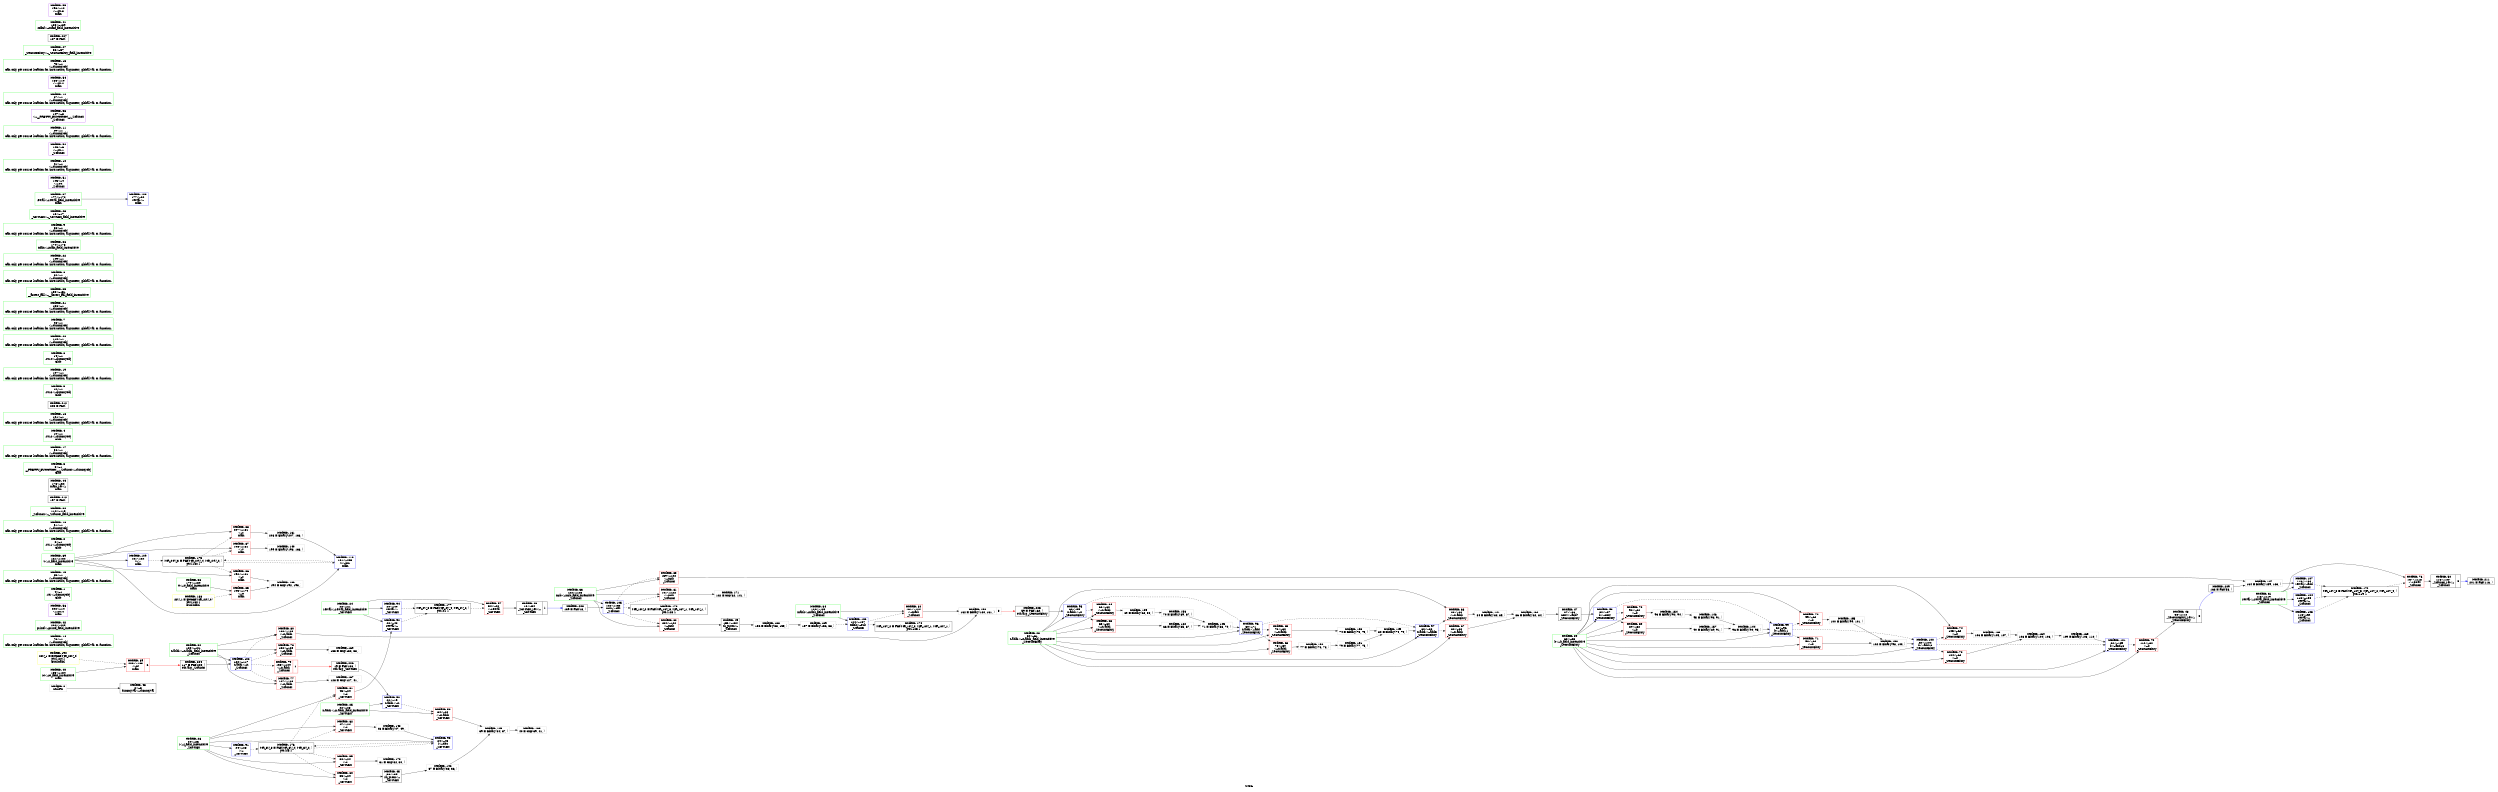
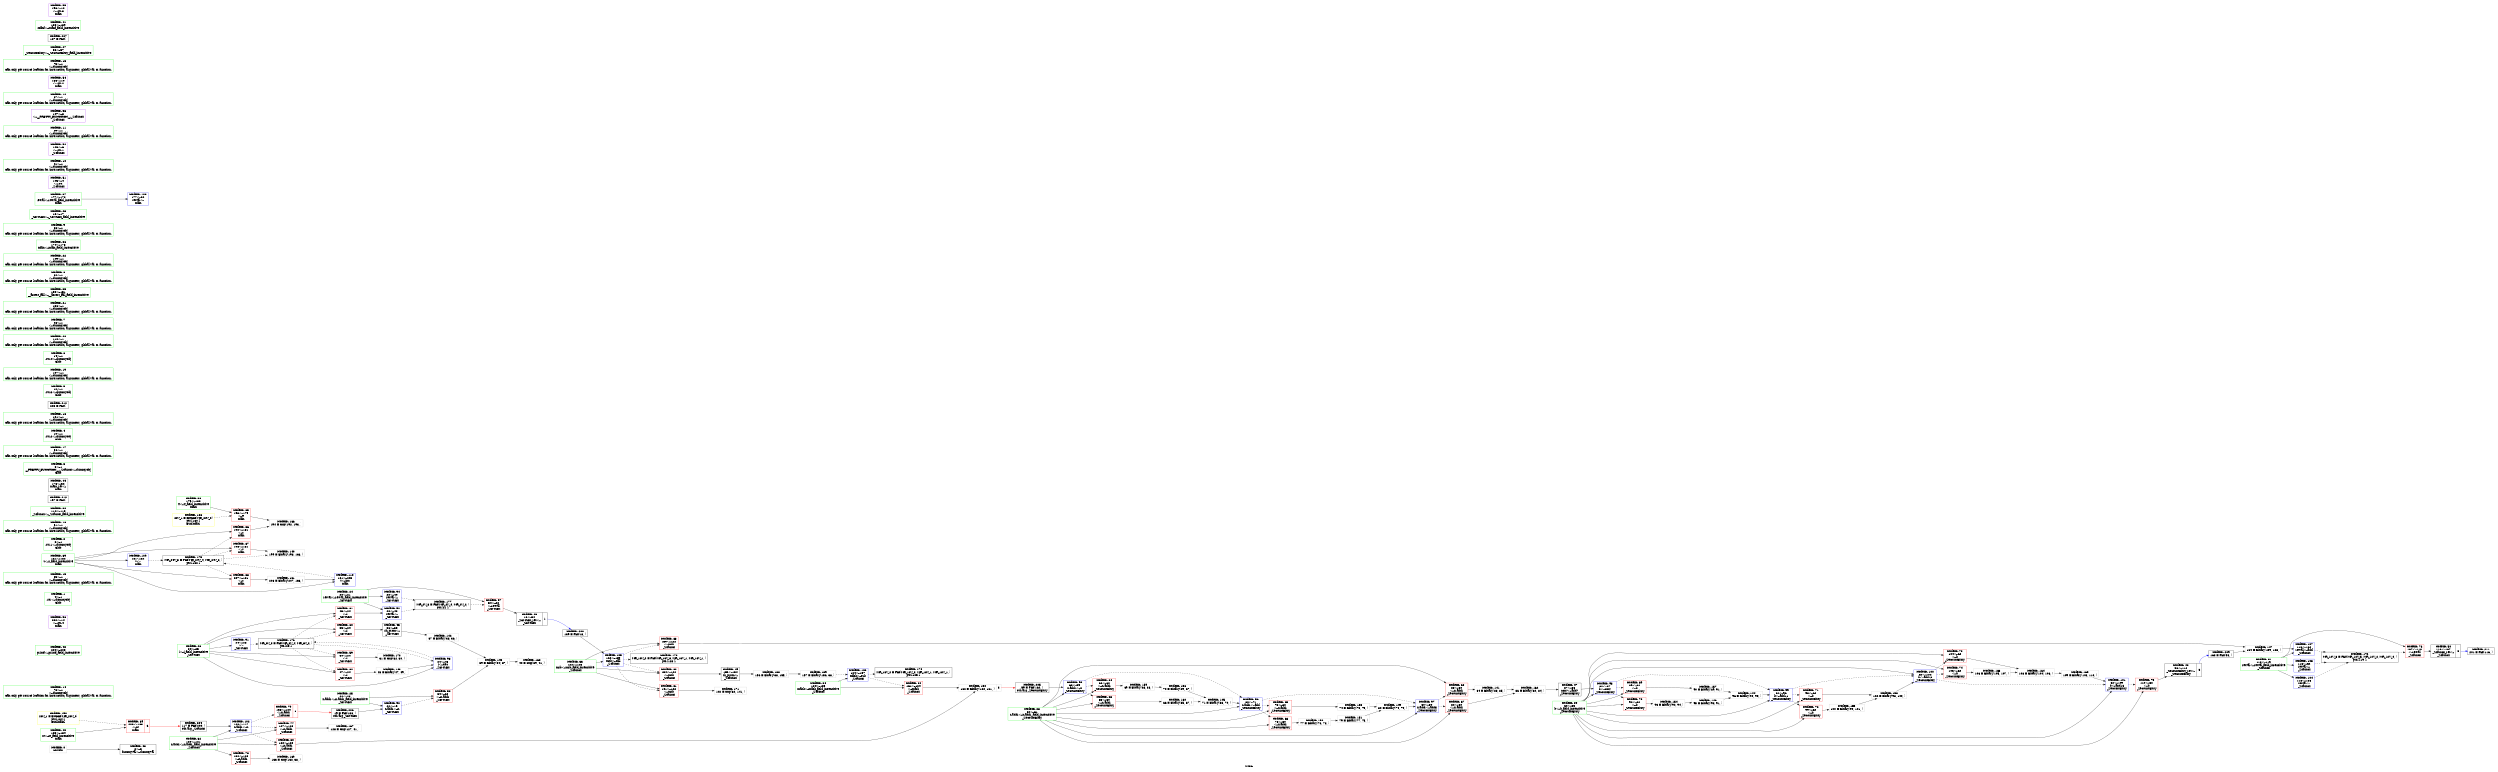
edge "NodeID: 175" -> "NodeID: 110": now "NodeID: 175" -> "NodeID: 140"
edge "NodeID: 102" -> "NodeID: 78": removed
